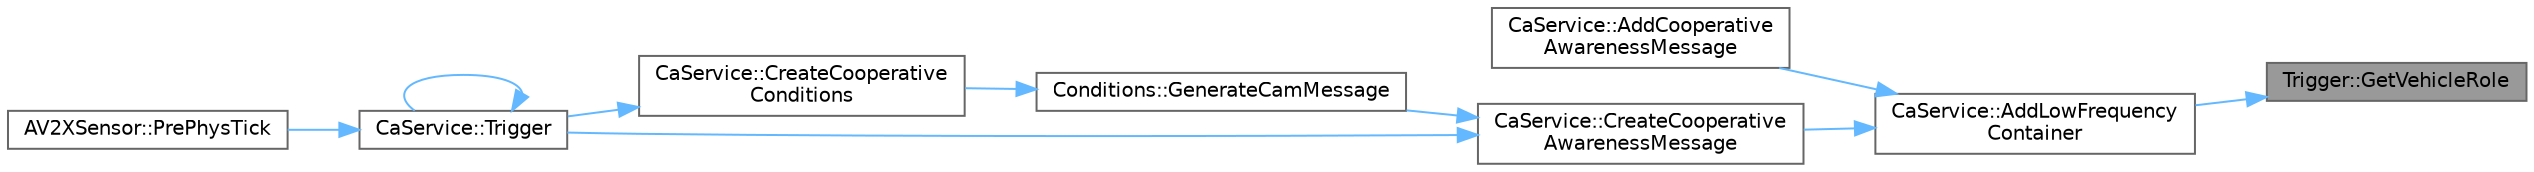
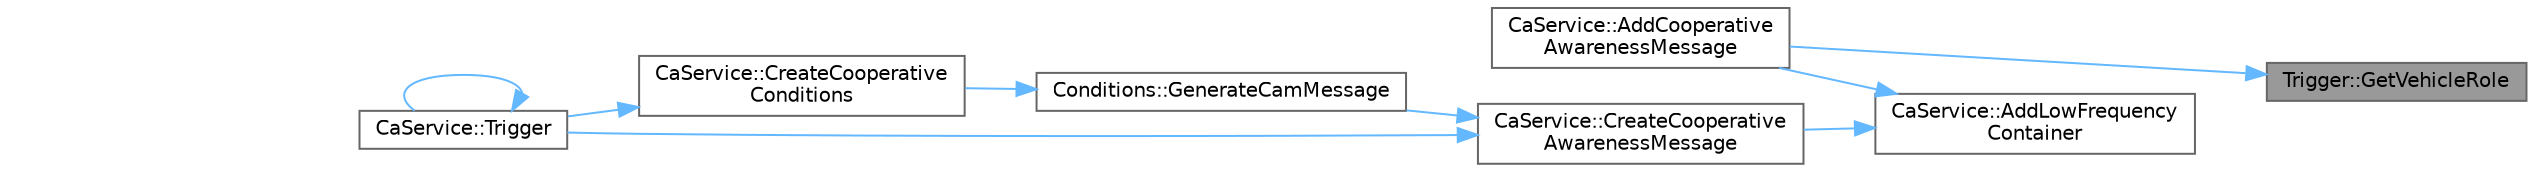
edge "CaService::AddLowFrequency Container" -> "Trigger::GetVehicleRole": now "CaService::AddCooperative AwarenessMessage" -> "Trigger::GetVehicleRole"
node "AV2XSensor::PrePhysTick": removed
